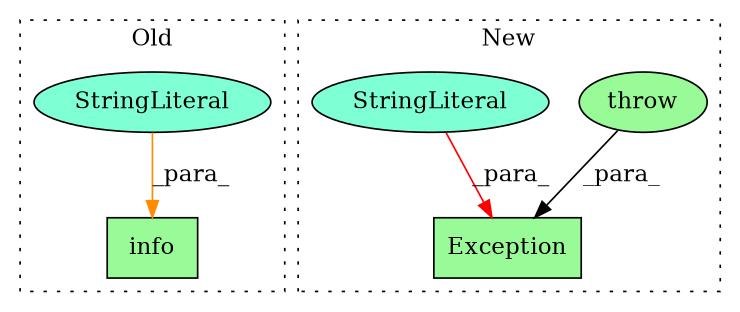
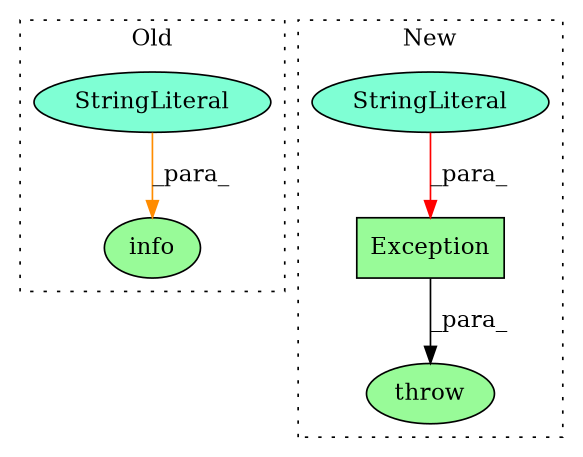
edge "throw" -> "Exception": reversed
node "info": shape box -> ellipse
